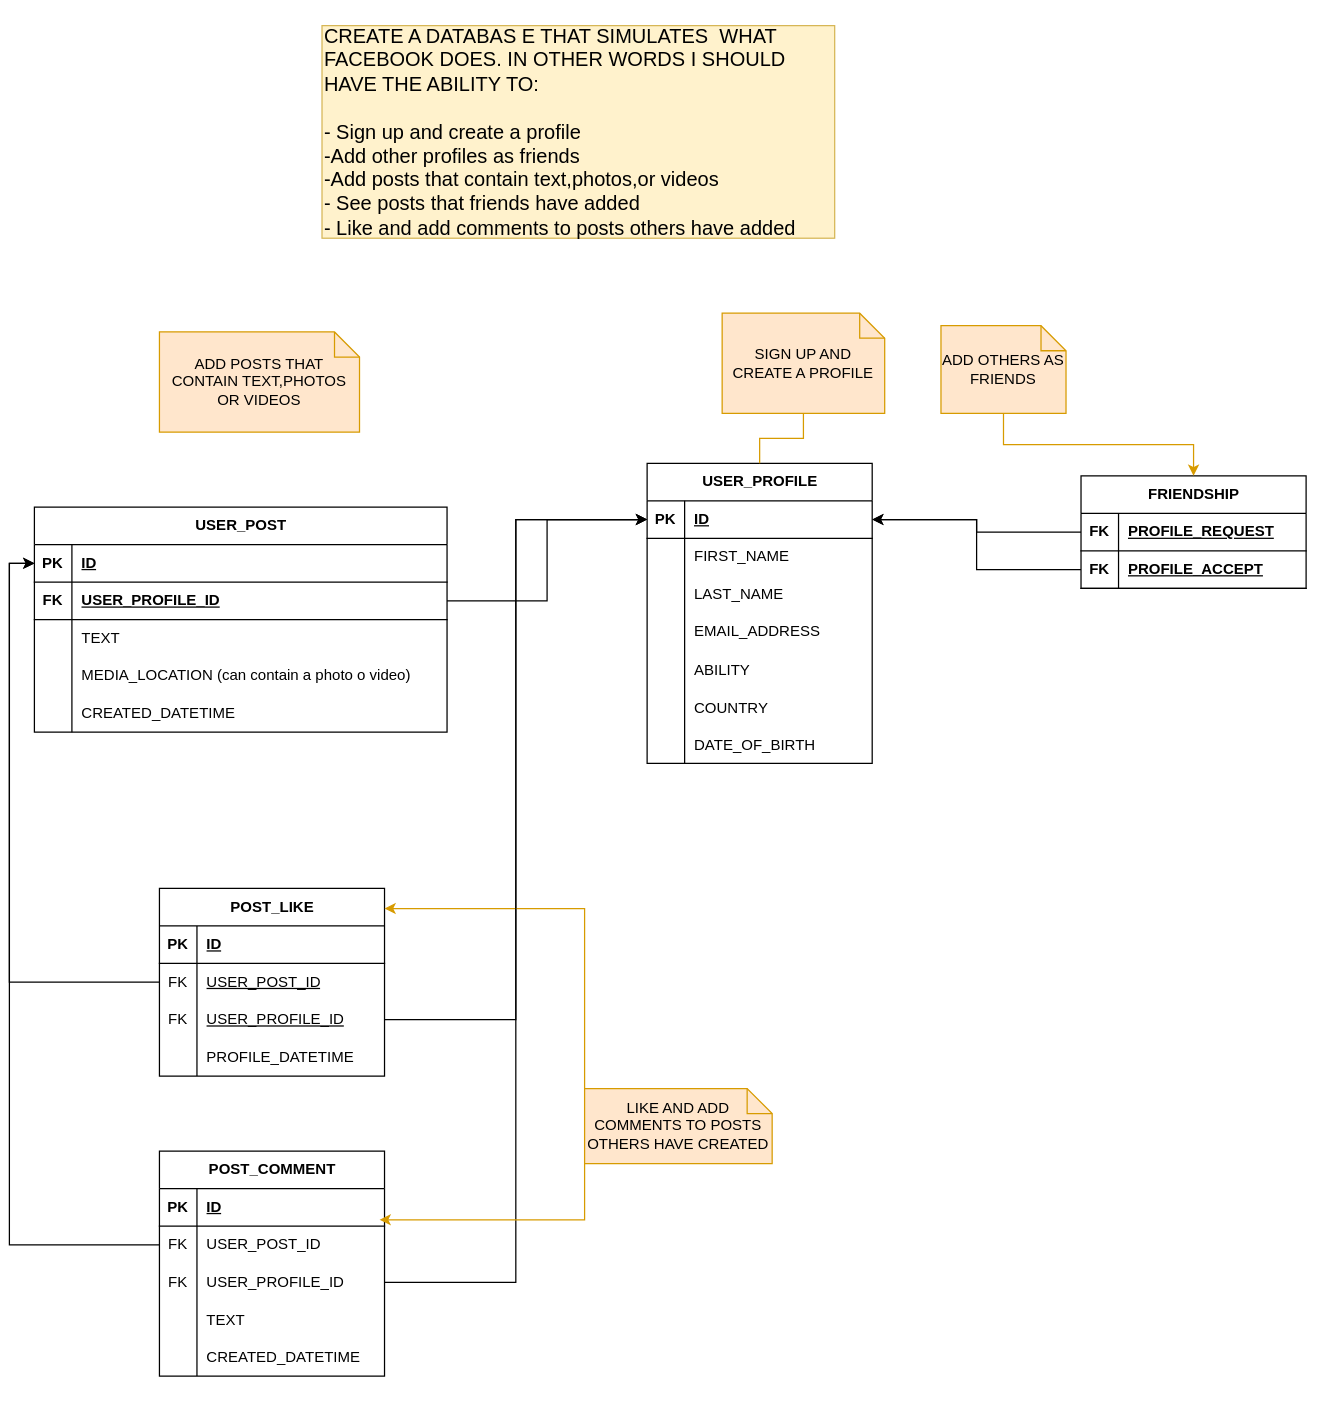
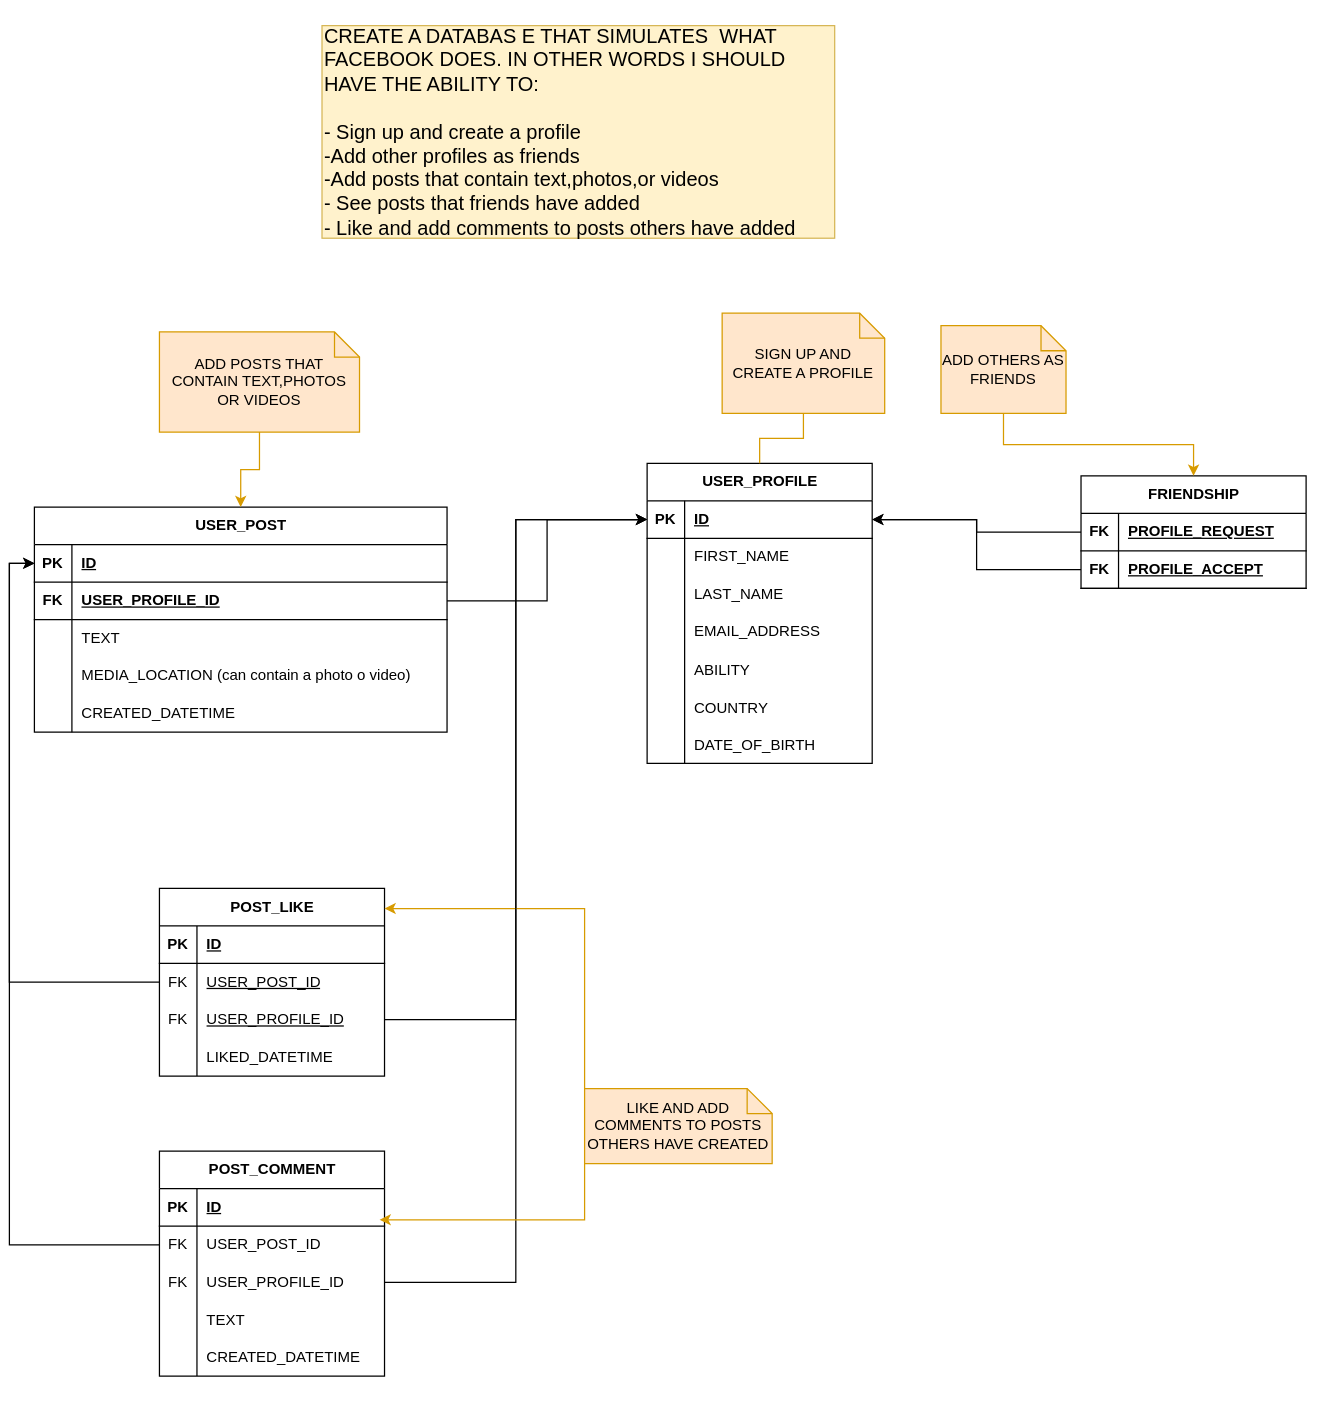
edge "ADD POSTS THAT CONTAIN TEXT,PHOTOS OR VIDEOS" -> "USER_POST": added
node "PROFILE_DATETIME": label "PROFILE_DATETIME" -> "LIKED_DATETIME"
